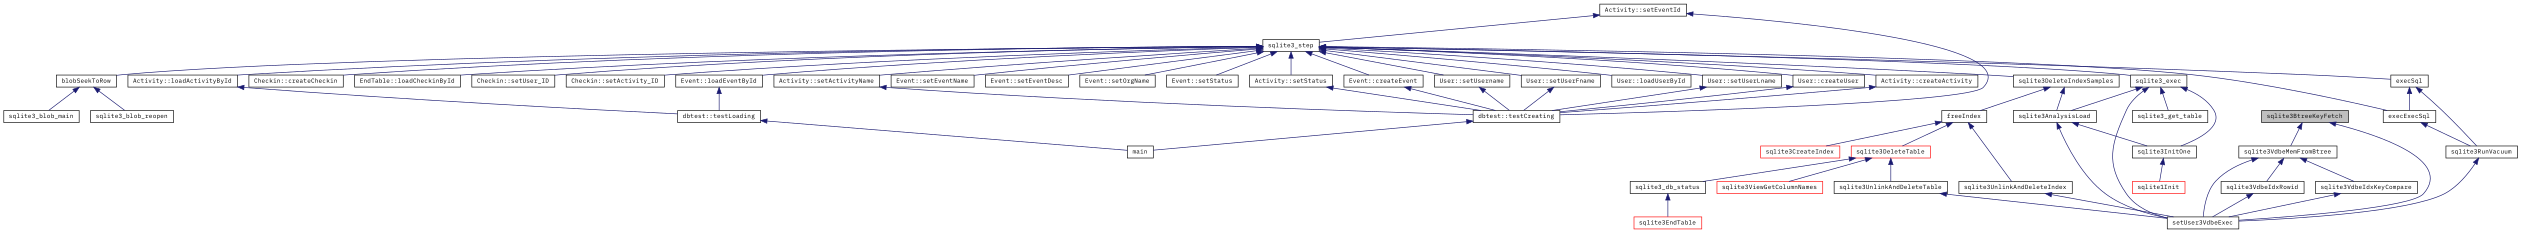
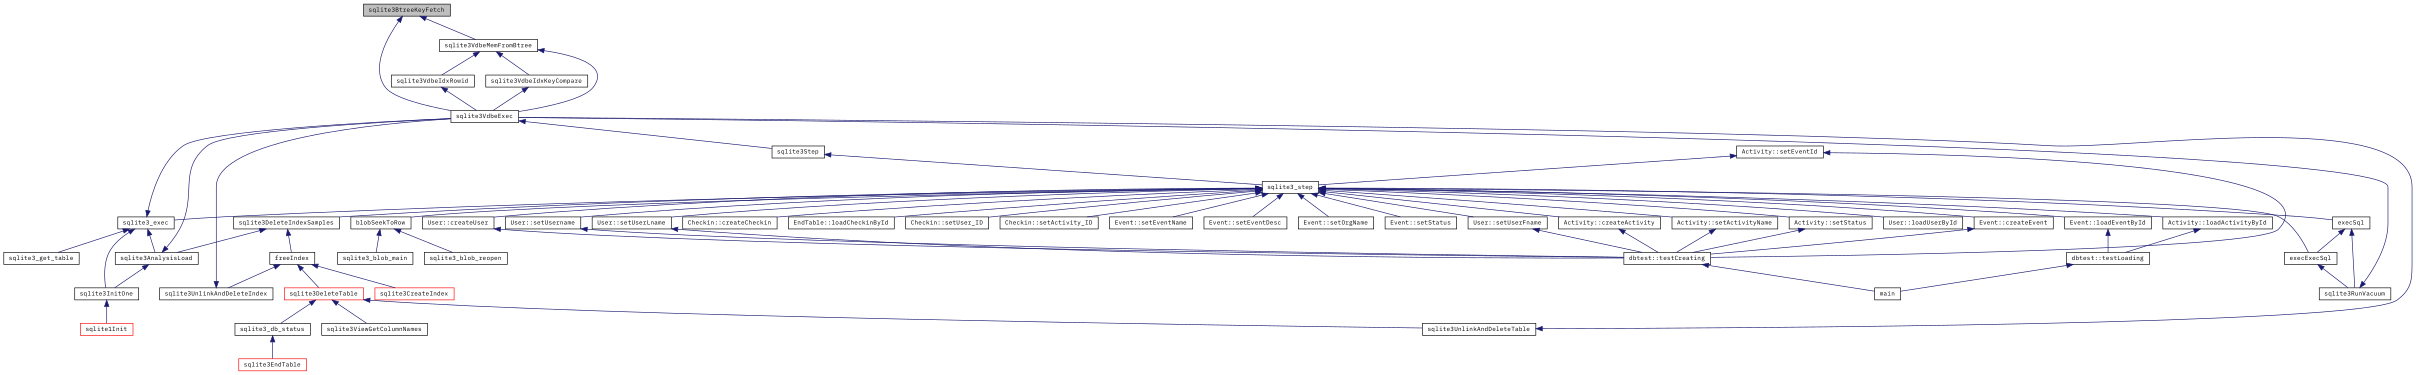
node "sqlite3Step": added
node "sqlite3ViewGetColumnNames": color red -> black
node "setUser3VdbeExec": label "setUser3VdbeExec" -> "sqlite3VdbeExec"
